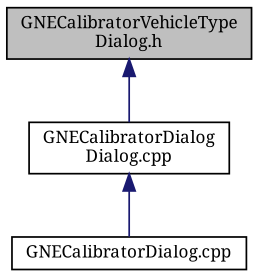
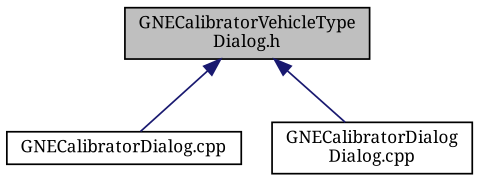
edge "GNECalibratorDialog.cpp" -> "GNECalibratorDialog Dialog.cpp": now "GNECalibratorDialog.cpp" -> "GNECalibratorVehicleType Dialog.h"
